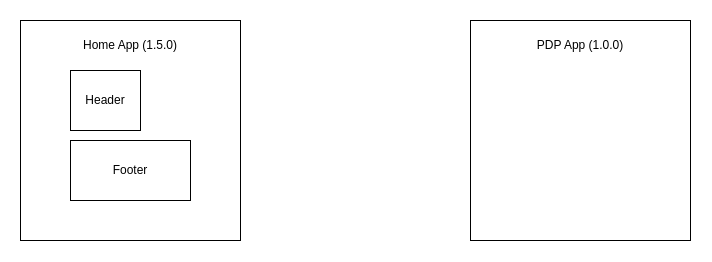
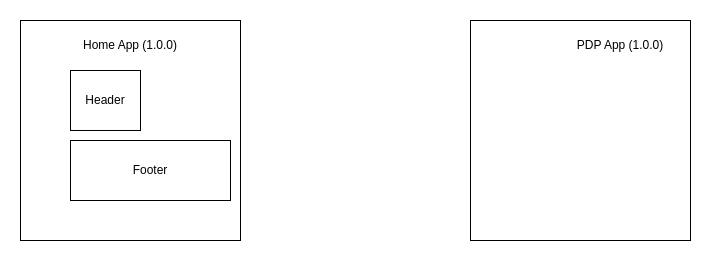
node "Home App (1.5.0)": label "Home App (1.5.0)" -> "Home App (1.0.0)"
node "PDP App (1.0.0)": moved (581, 46) -> (621, 46)
node "Footer": size 120x60 -> 160x60
